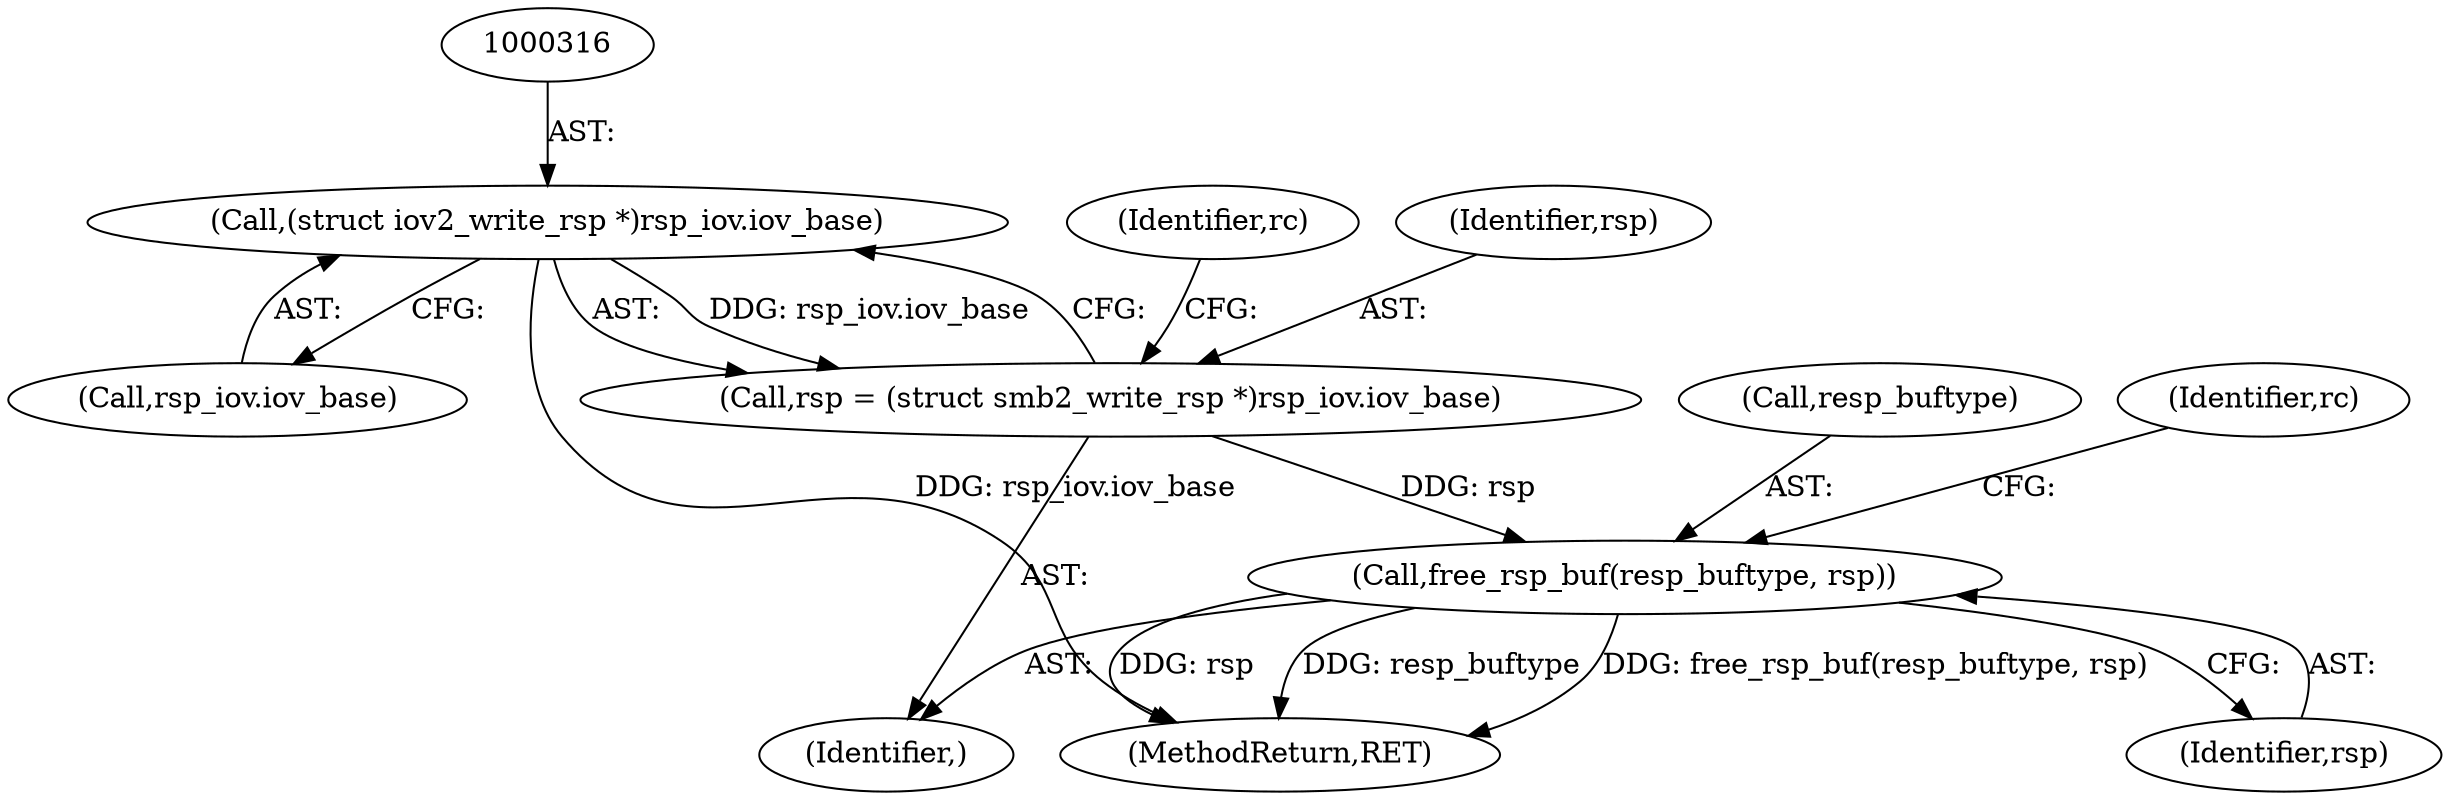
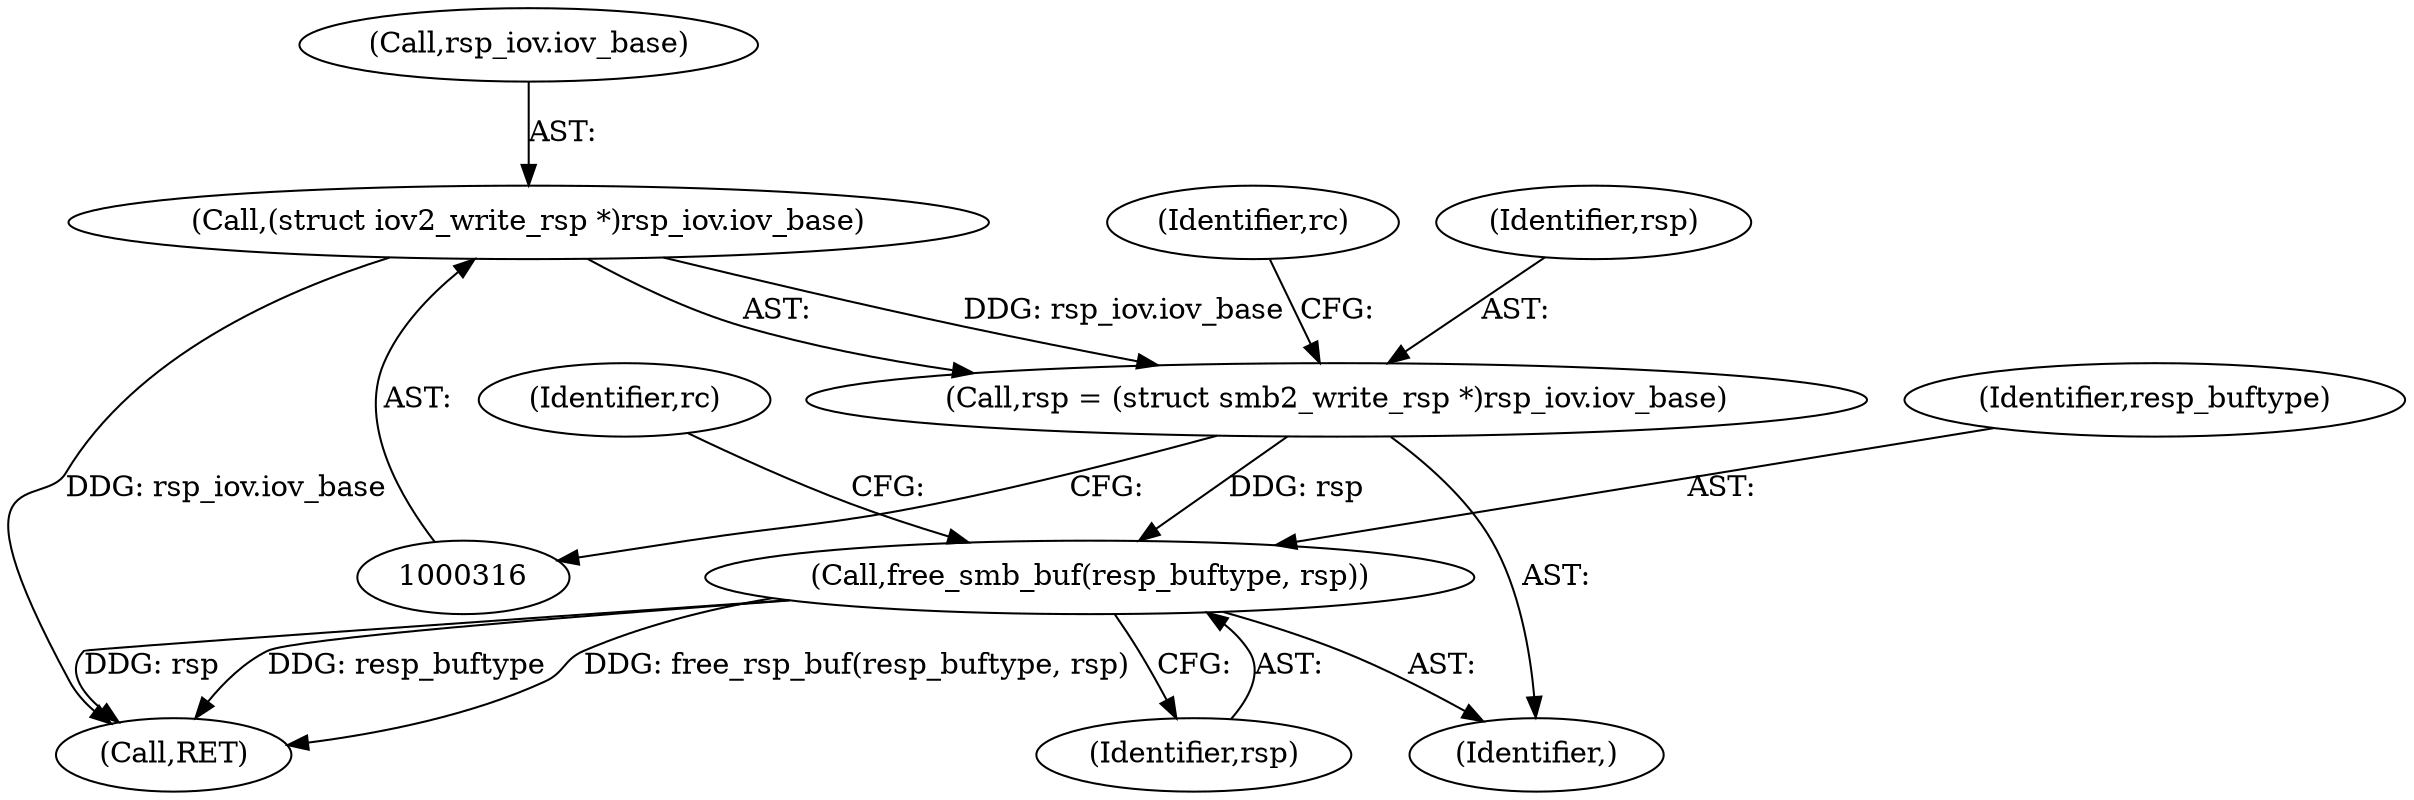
edge "(Call,rsp = (struct smb2_write_rsp *)rsp_iov.iov_base)" -> "(Call,(struct iov2_write_rsp *)rsp_iov.iov_base)": now "(Call,rsp = (struct smb2_write_rsp *)rsp_iov.iov_base)" -> "1000316"
edge "(Call,(struct iov2_write_rsp *)rsp_iov.iov_base)" -> "(Call,rsp_iov.iov_base)": removed, label "CFG:"
node "(Call,resp_buftype)": label "(Call,resp_buftype)" -> "(Identifier,resp_buftype)"
node "(Call,free_rsp_buf(resp_buftype, rsp))": label "(Call,free_rsp_buf(resp_buftype, rsp))" -> "(Call,free_smb_buf(resp_buftype, rsp))"
node "(MethodReturn,RET)": label "(MethodReturn,RET)" -> "(Call,RET)"
